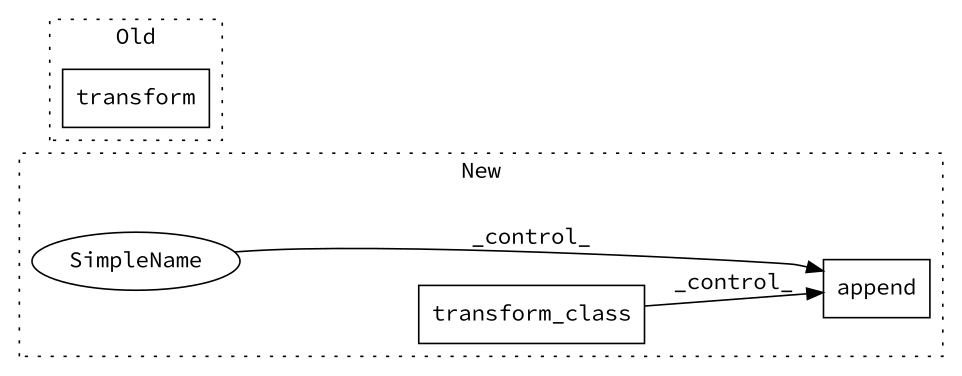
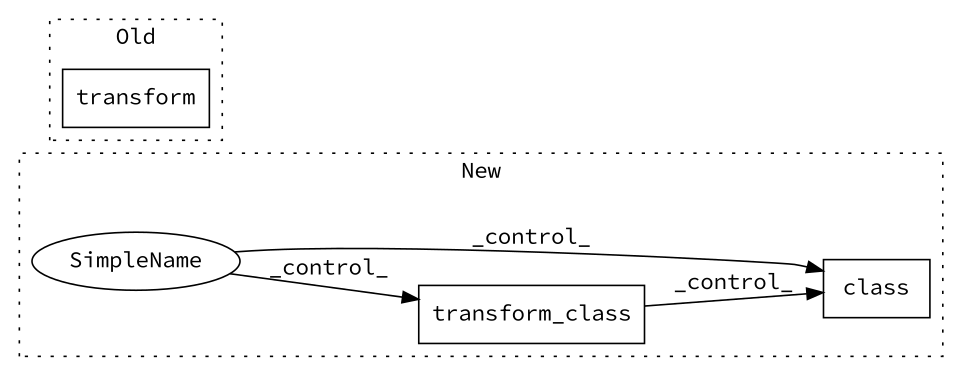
edge "SimpleName" -> "transform_class": added, label "_control_"
node "append": label "append" -> "class"
